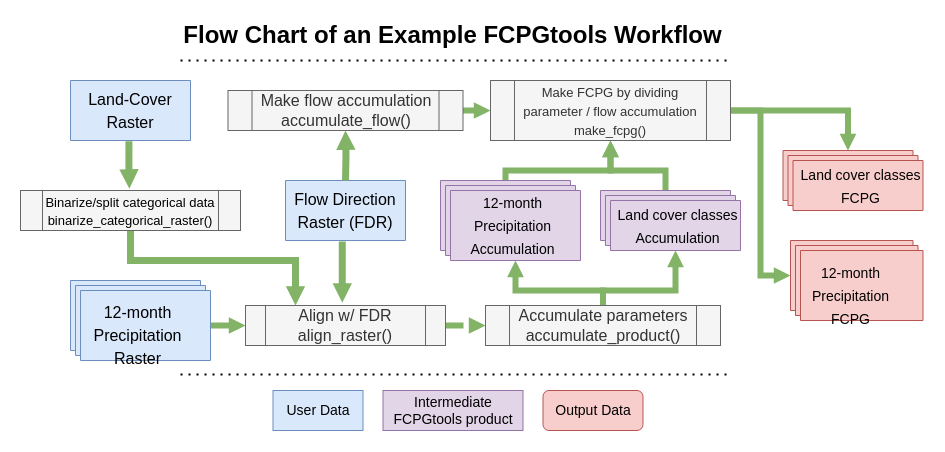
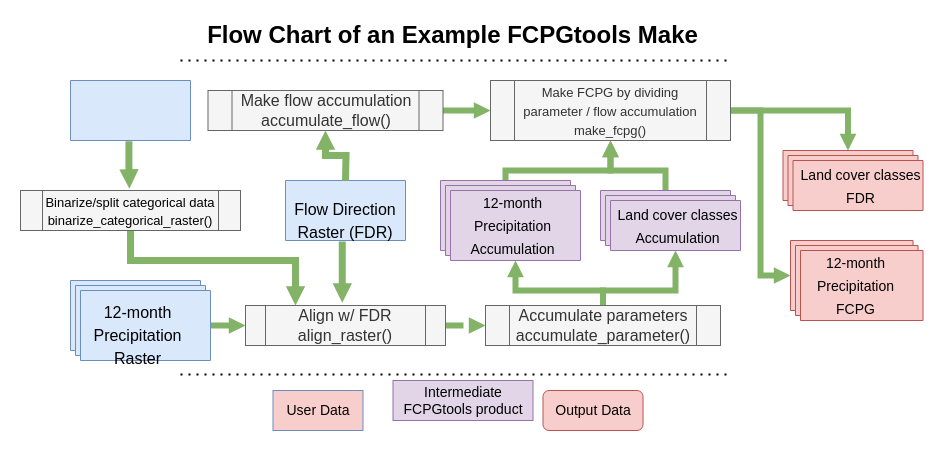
node "Flow Chart of an Example FCPGtools Workflow": label "Flow Chart of an Example FCPGtools Workflow" -> "Flow Chart of an Example FCPGtools Make"
node "Land-Cover Raster": removed
node "Make flow accumulation accumulate_flow()": moved (346, 111) -> (326, 111)
node "Land cover classes FCPG": label "Land cover classes FCPG" -> "Land cover classes FDR"
node "Flow Direction Raster (FDR)": moved (346, 211) -> (346, 221)
node "12-month Precipitation FCPG": moved (851, 296) -> (856, 286)
node "Accumulate parameters accumulate_product()": label "Accumulate parameters accumulate_product()" -> "Accumulate parameters accumulate_parameter()"
node "User Data": fillcolor #dae8fc -> #f8cecc
node "Intermediate FCPGtools product": moved (453, 411) -> (463, 401)
